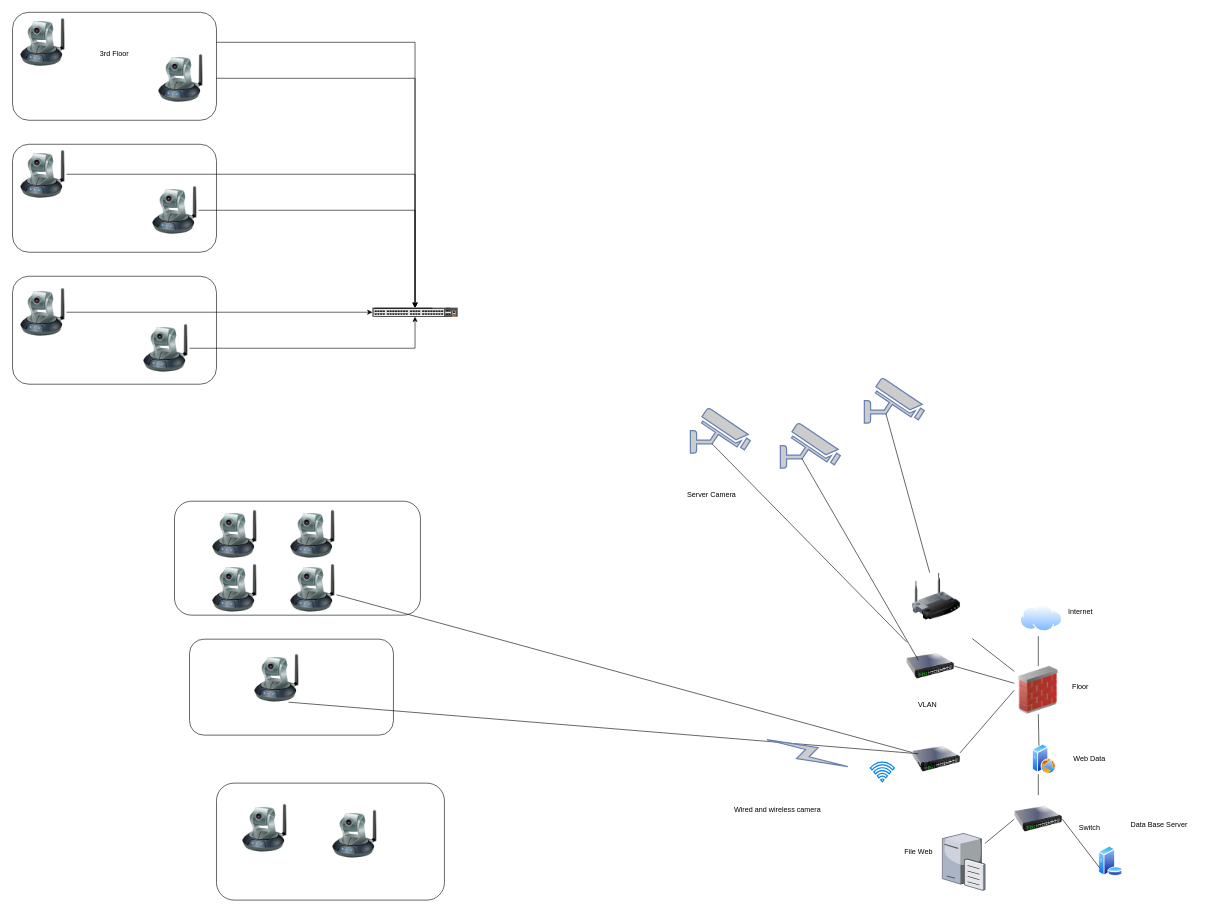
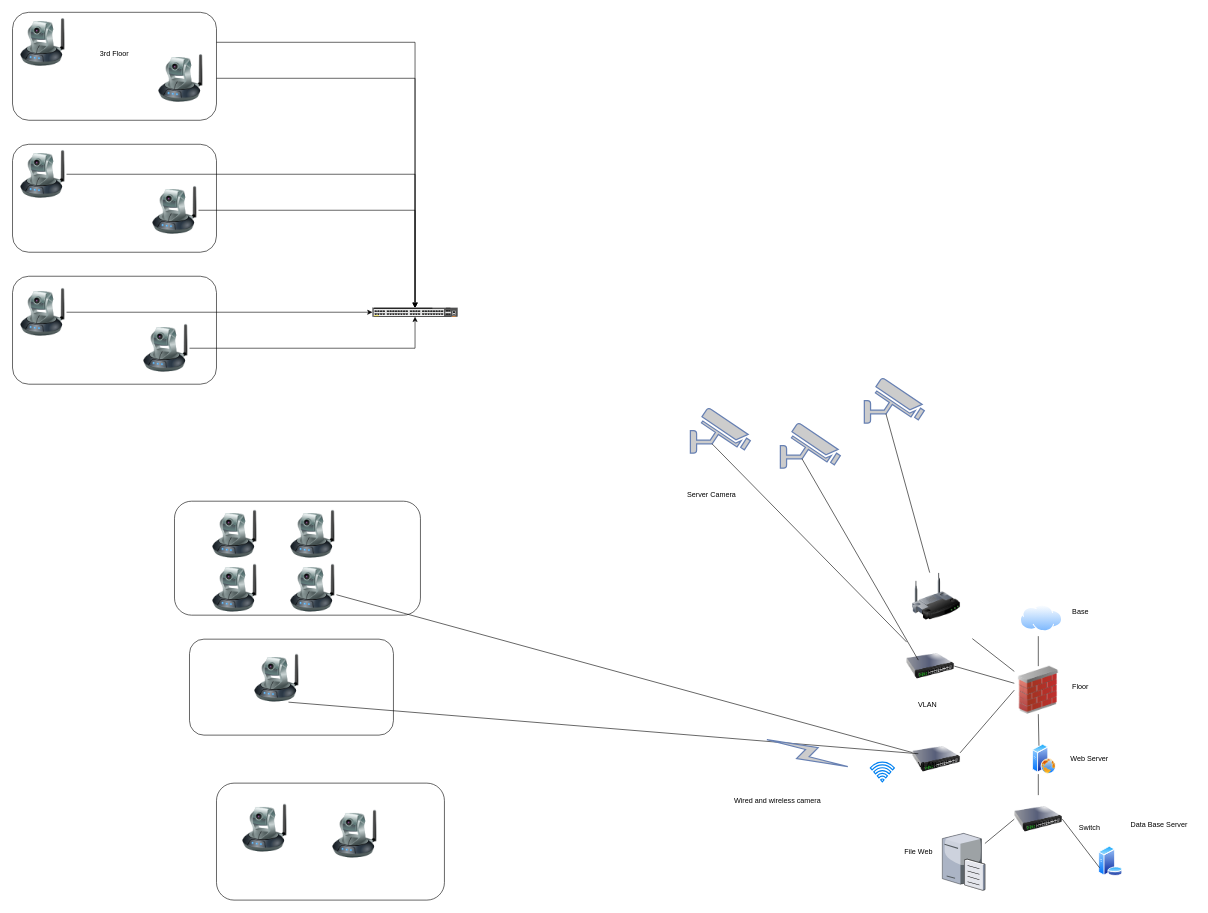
node "Internet": label "Internet" -> "Base"
node "Web Data": label "Web Data" -> "Web Server"
node "Wired and wireless camera": moved (777, 810) -> (777, 801)
